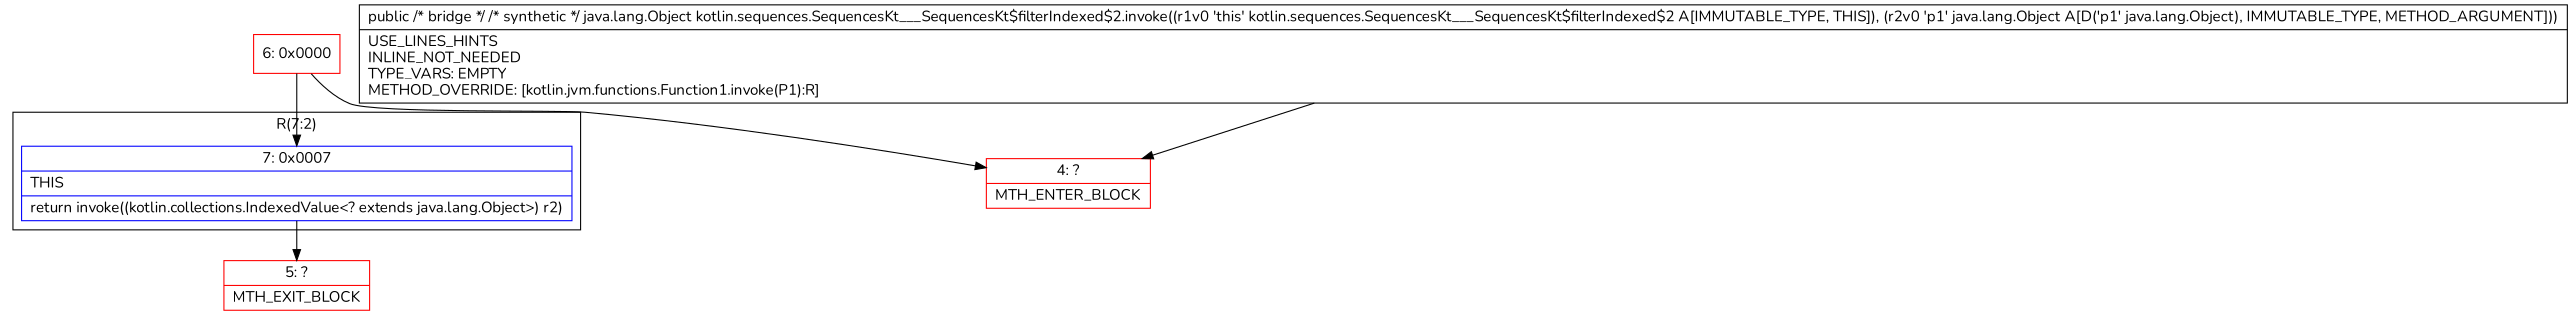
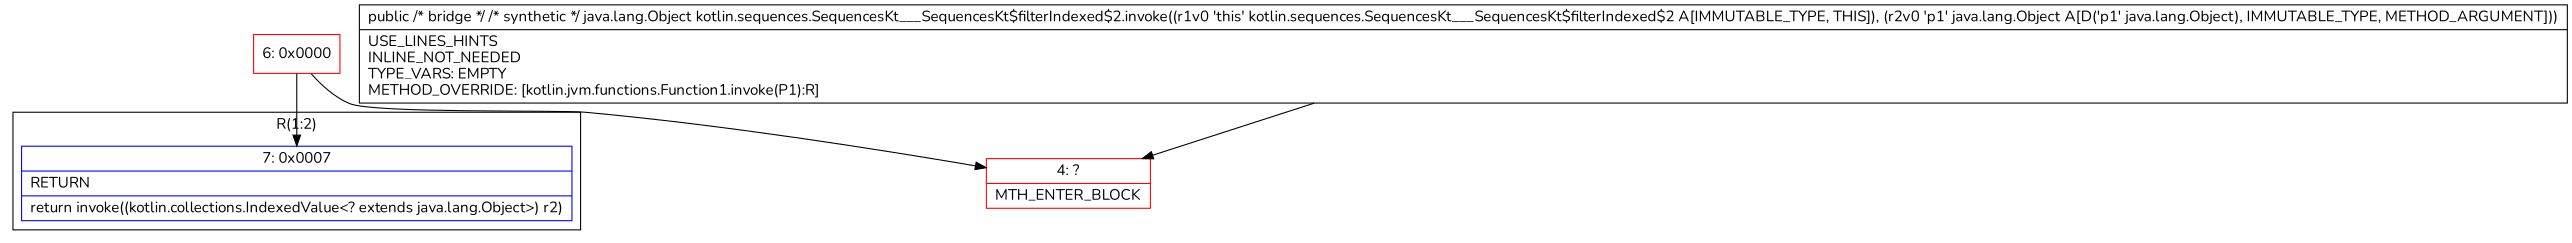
cluster "R(7:2)": label "R(7:2)" -> "R(1:2)"
node "7: 0x0007": text "THIS" -> "RETURN"
node "5: ?": removed
